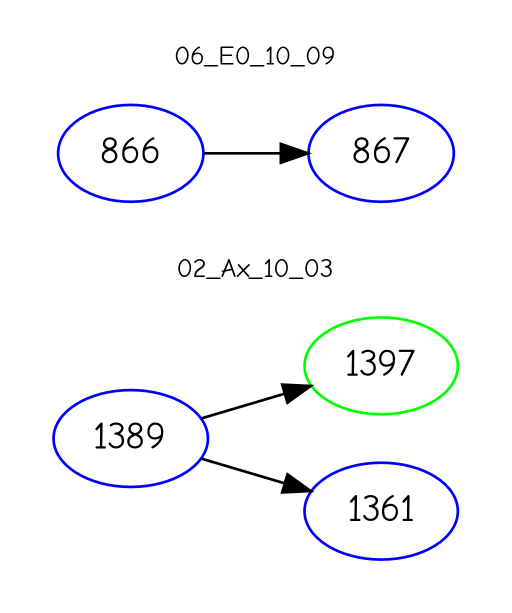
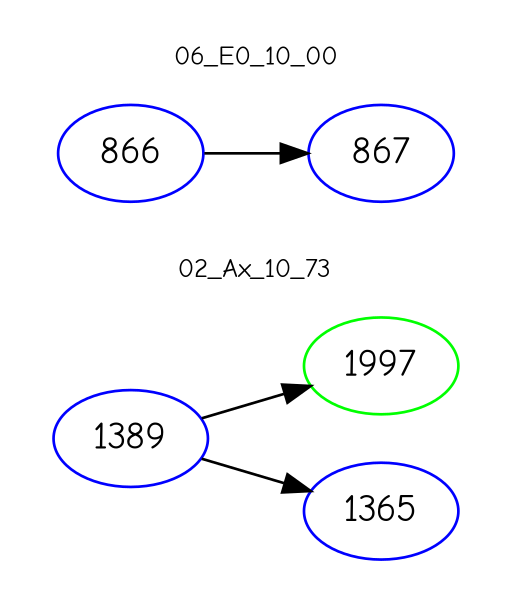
cluster "06_E0_10_09": label "06_E0_10_09" -> "06_E0_10_00"
cluster "02_Ax_10_03": label "02_Ax_10_03" -> "02_Ax_10_73"
node "1397": label "1397" -> "1997"
node "1361": label "1361" -> "1365"
